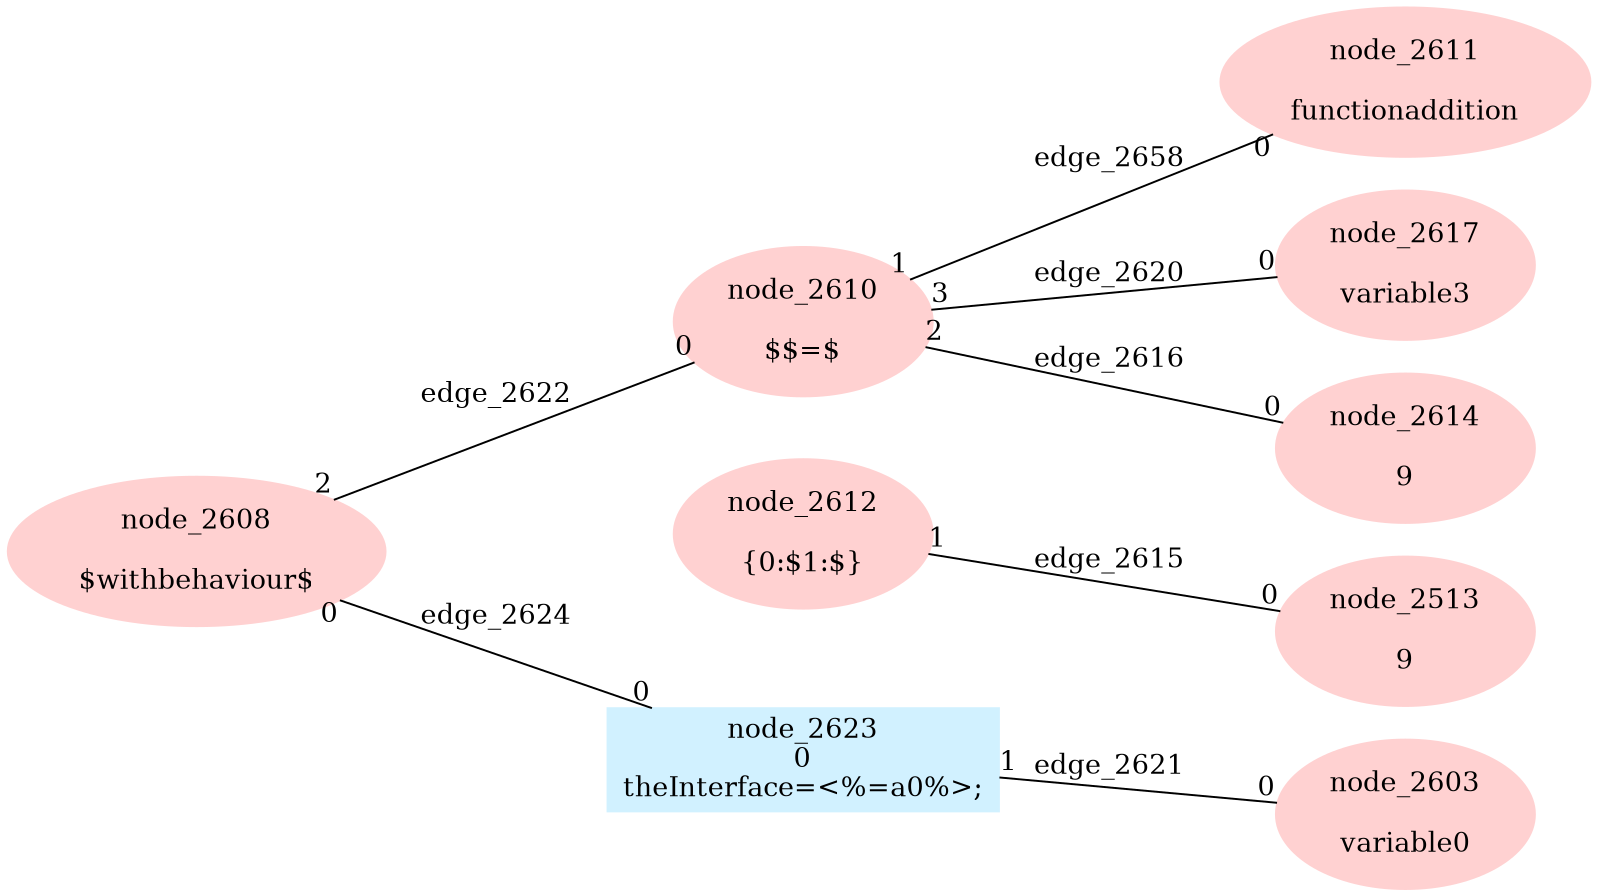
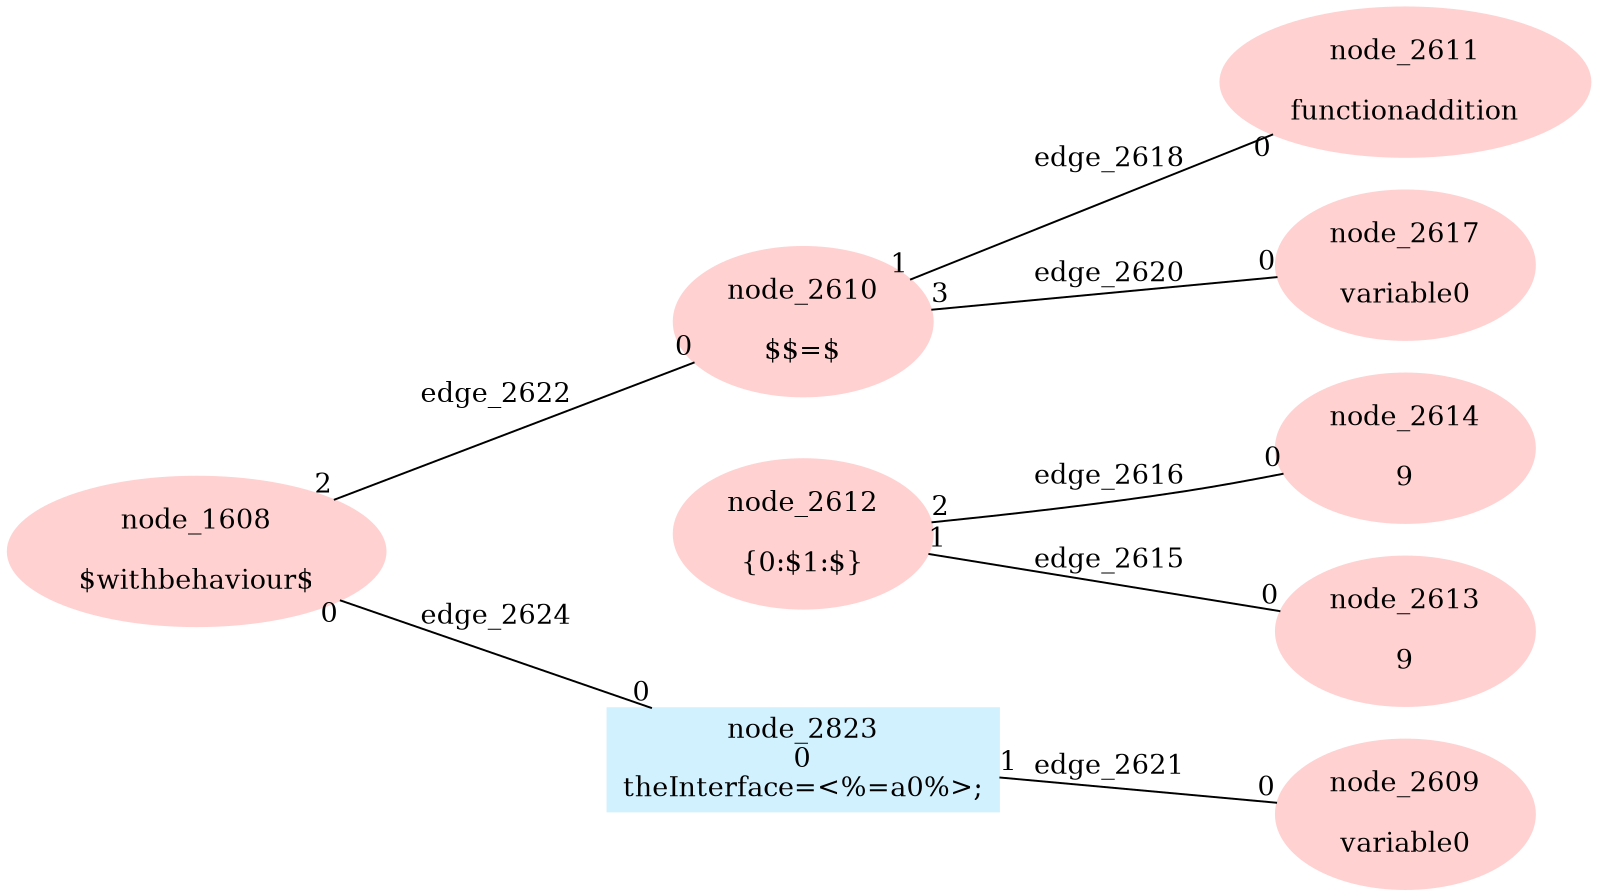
edge "node_2611 functionaddition" -- "node_2610 $$=$": label "edge_2658" -> "edge_2618"
node "node_2617 variable3": label "node_2617 variable3" -> "node_2617 variable0"
edge "node_2610 $$=$" -- "node_2614 9": now "node_2612 {0:$1:$}" -- "node_2614 9"
node "node_2608 $withbehaviour$": label "node_2608 $withbehaviour$" -> "node_1608 $withbehaviour$"
node "node_2513 9": label "node_2513 9" -> "node_2613 9"
node "node_2623 0 theInterface=<%=a0%>;": label "node_2623 0 theInterface=<%=a0%>;" -> "node_2823 0 theInterface=<%=a0%>;"
node "node_2603 variable0": label "node_2603 variable0" -> "node_2609 variable0"
